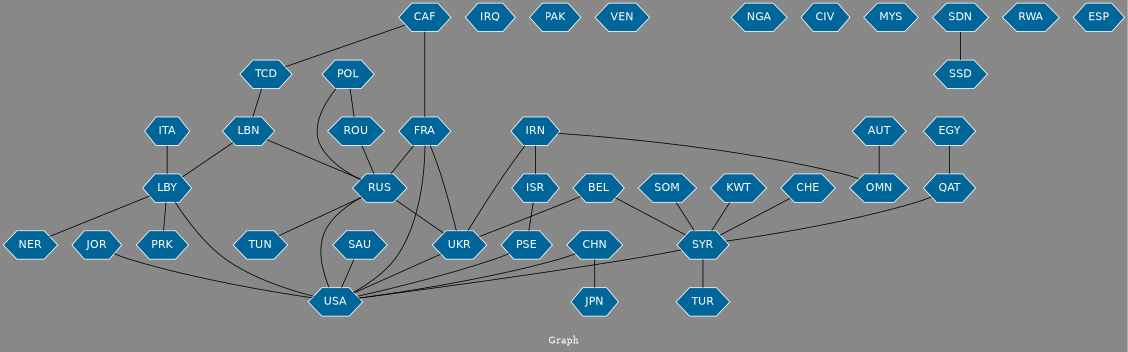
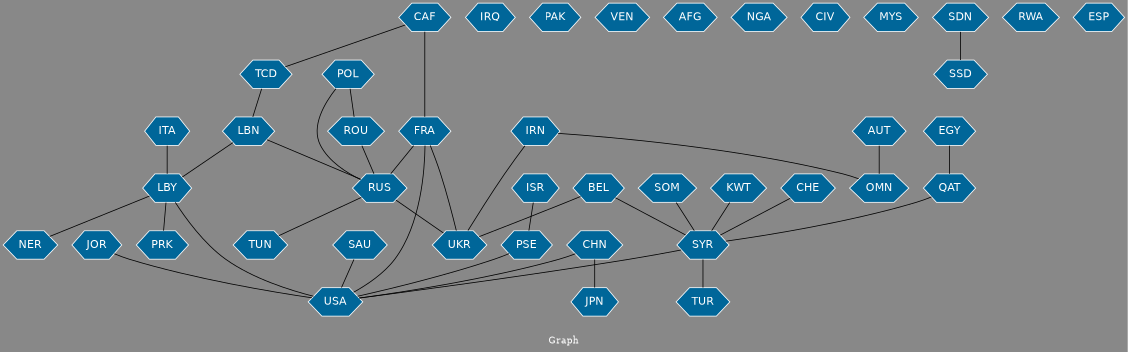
node "AFG": added
edge "IRN" -- "ISR": removed
edge "RUS" -- "USA": removed
edge "UKR" -- "USA": removed
